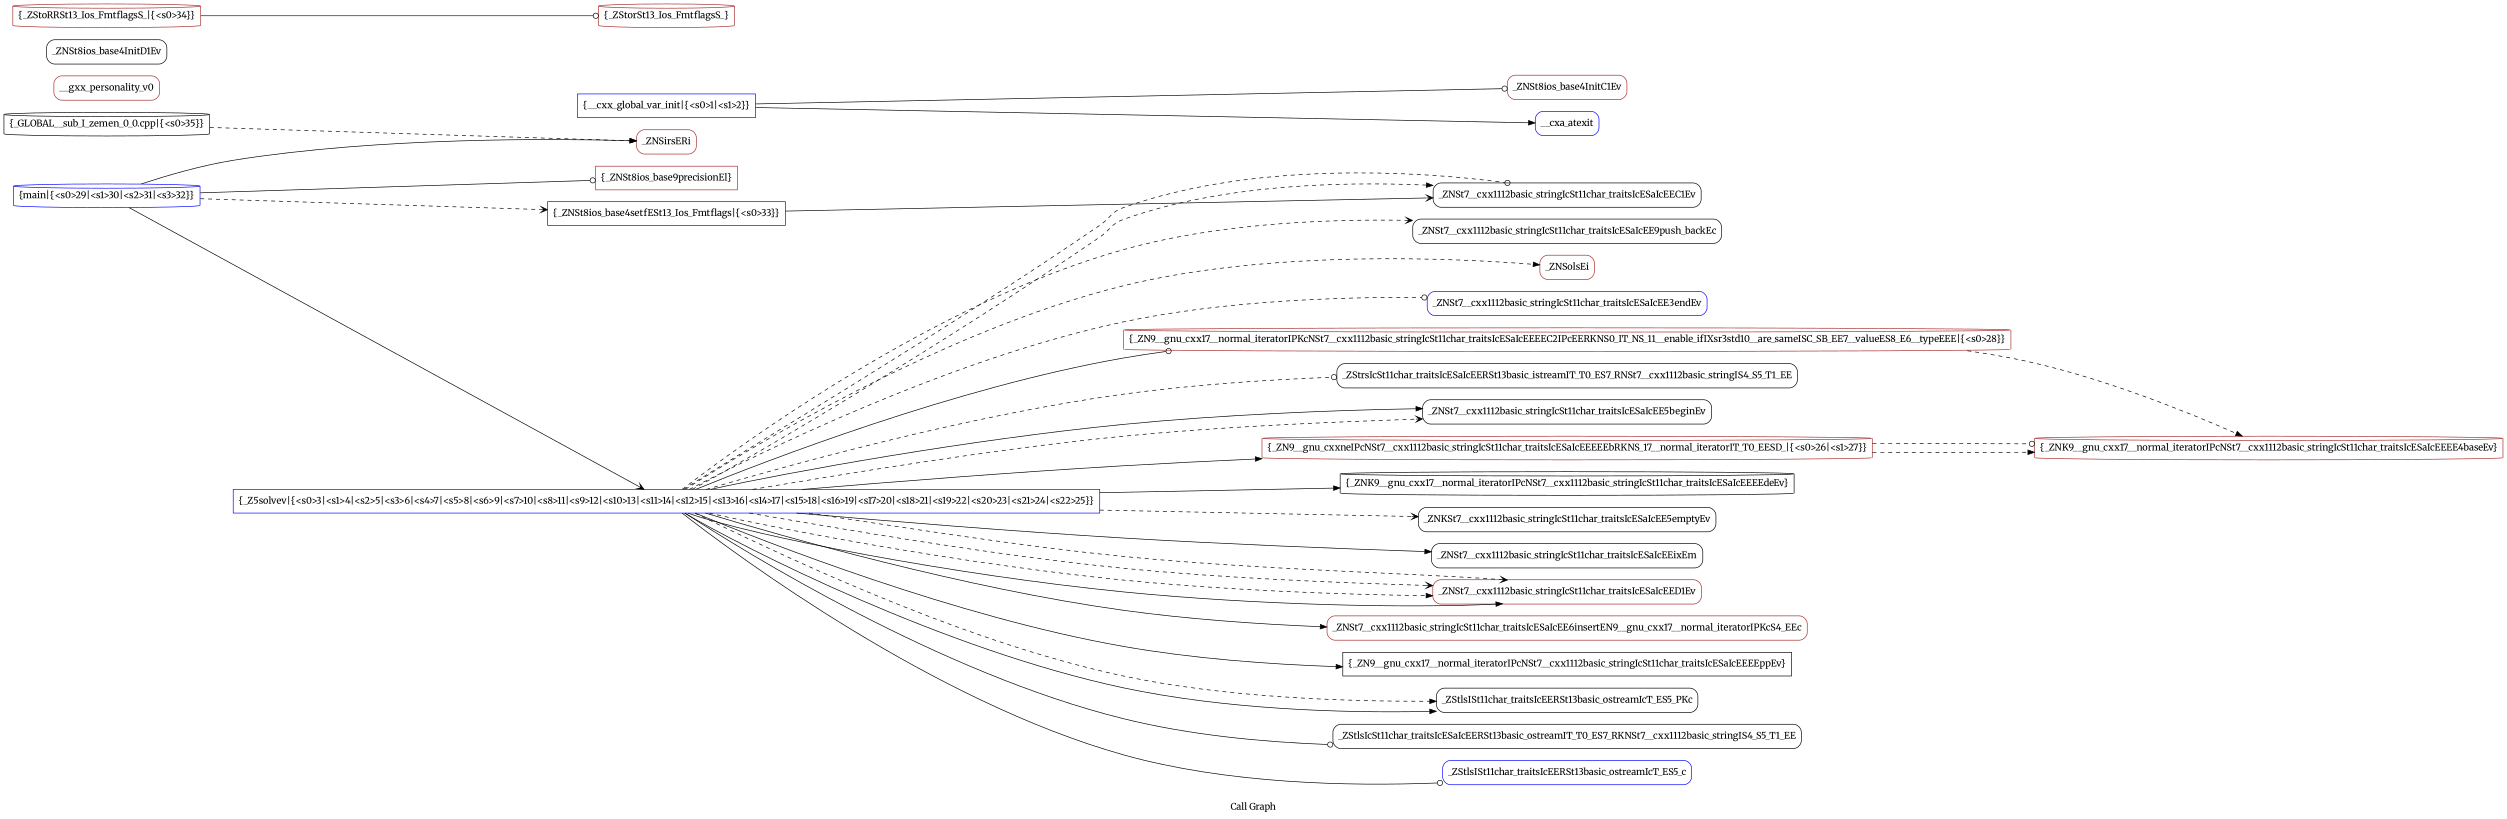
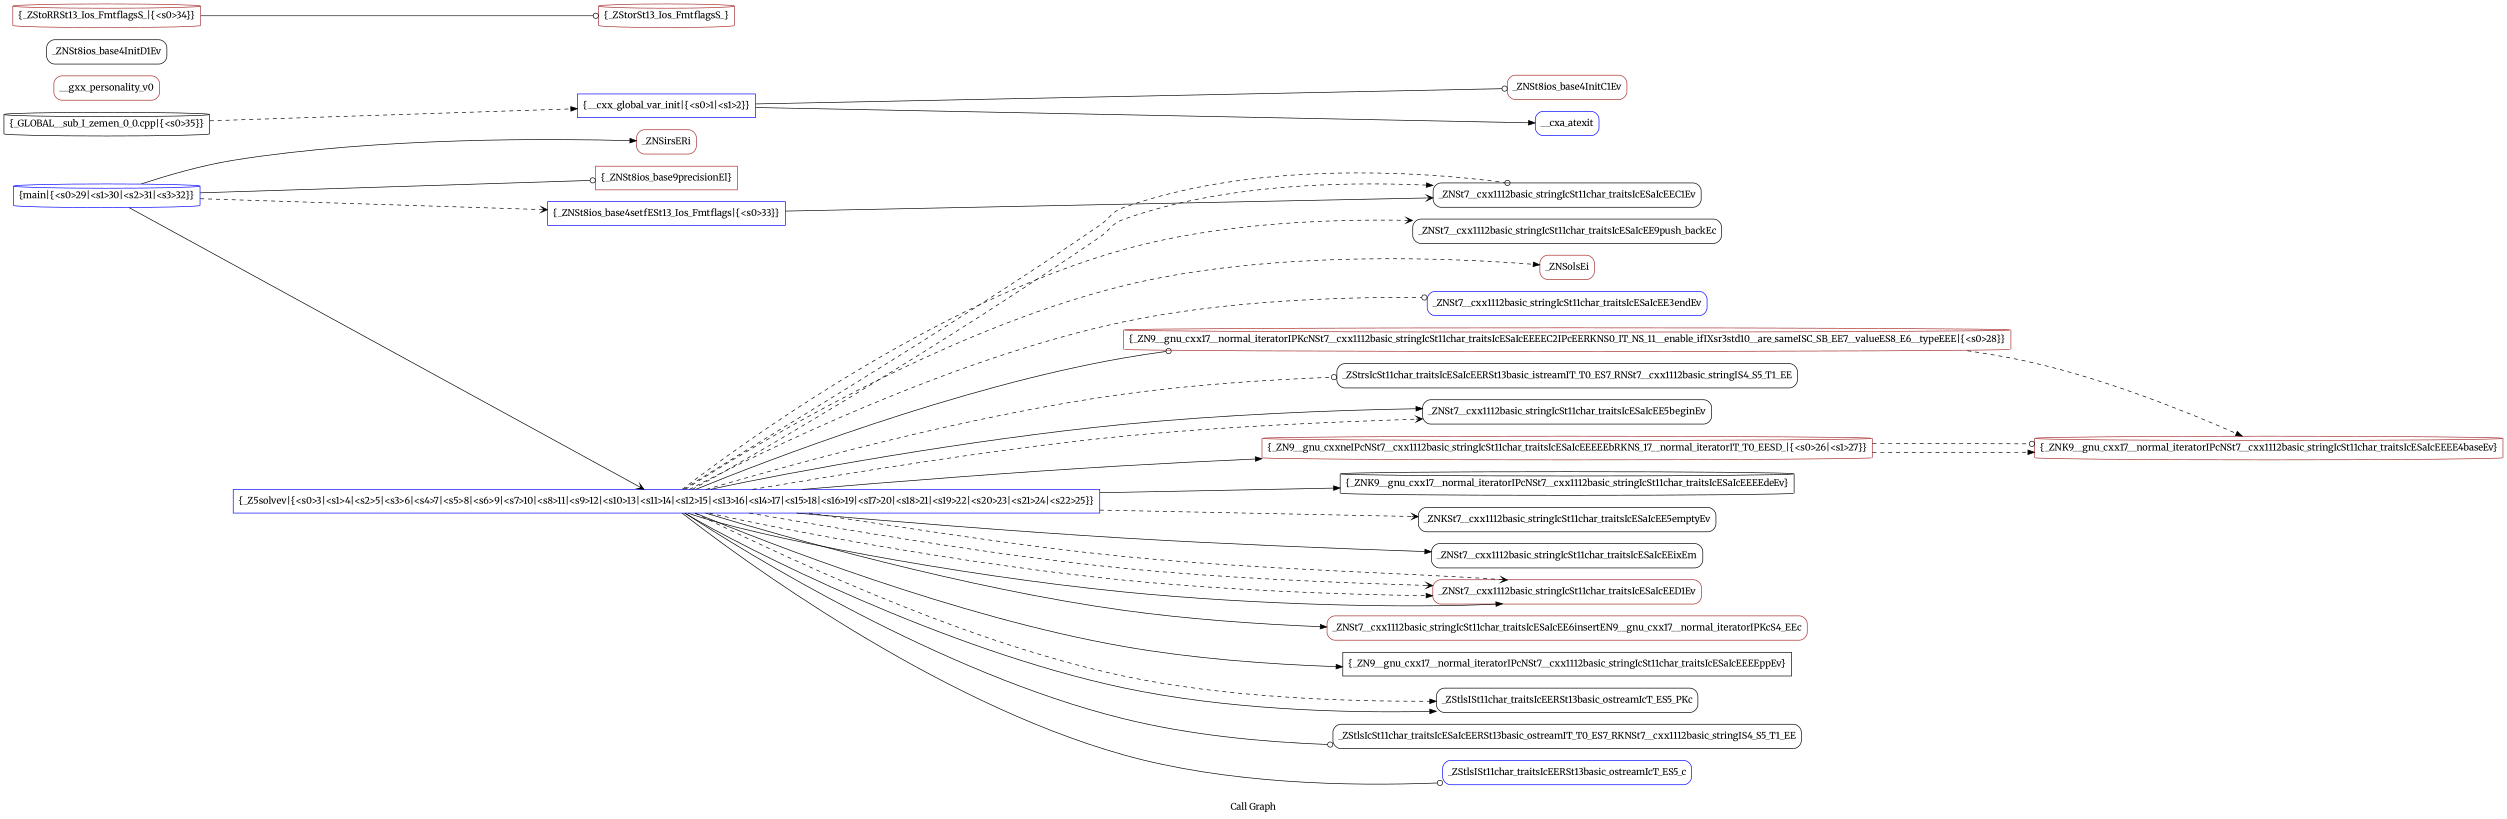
edge "{_GLOBAL__sub_I_zemen_0_0.cpp|{<s0>35}}" -> "_ZNSirsERi": now "{_GLOBAL__sub_I_zemen_0_0.cpp|{<s0>35}}" -> "{__cxx_global_var_init|{<s0>1|<s1>2}}"
